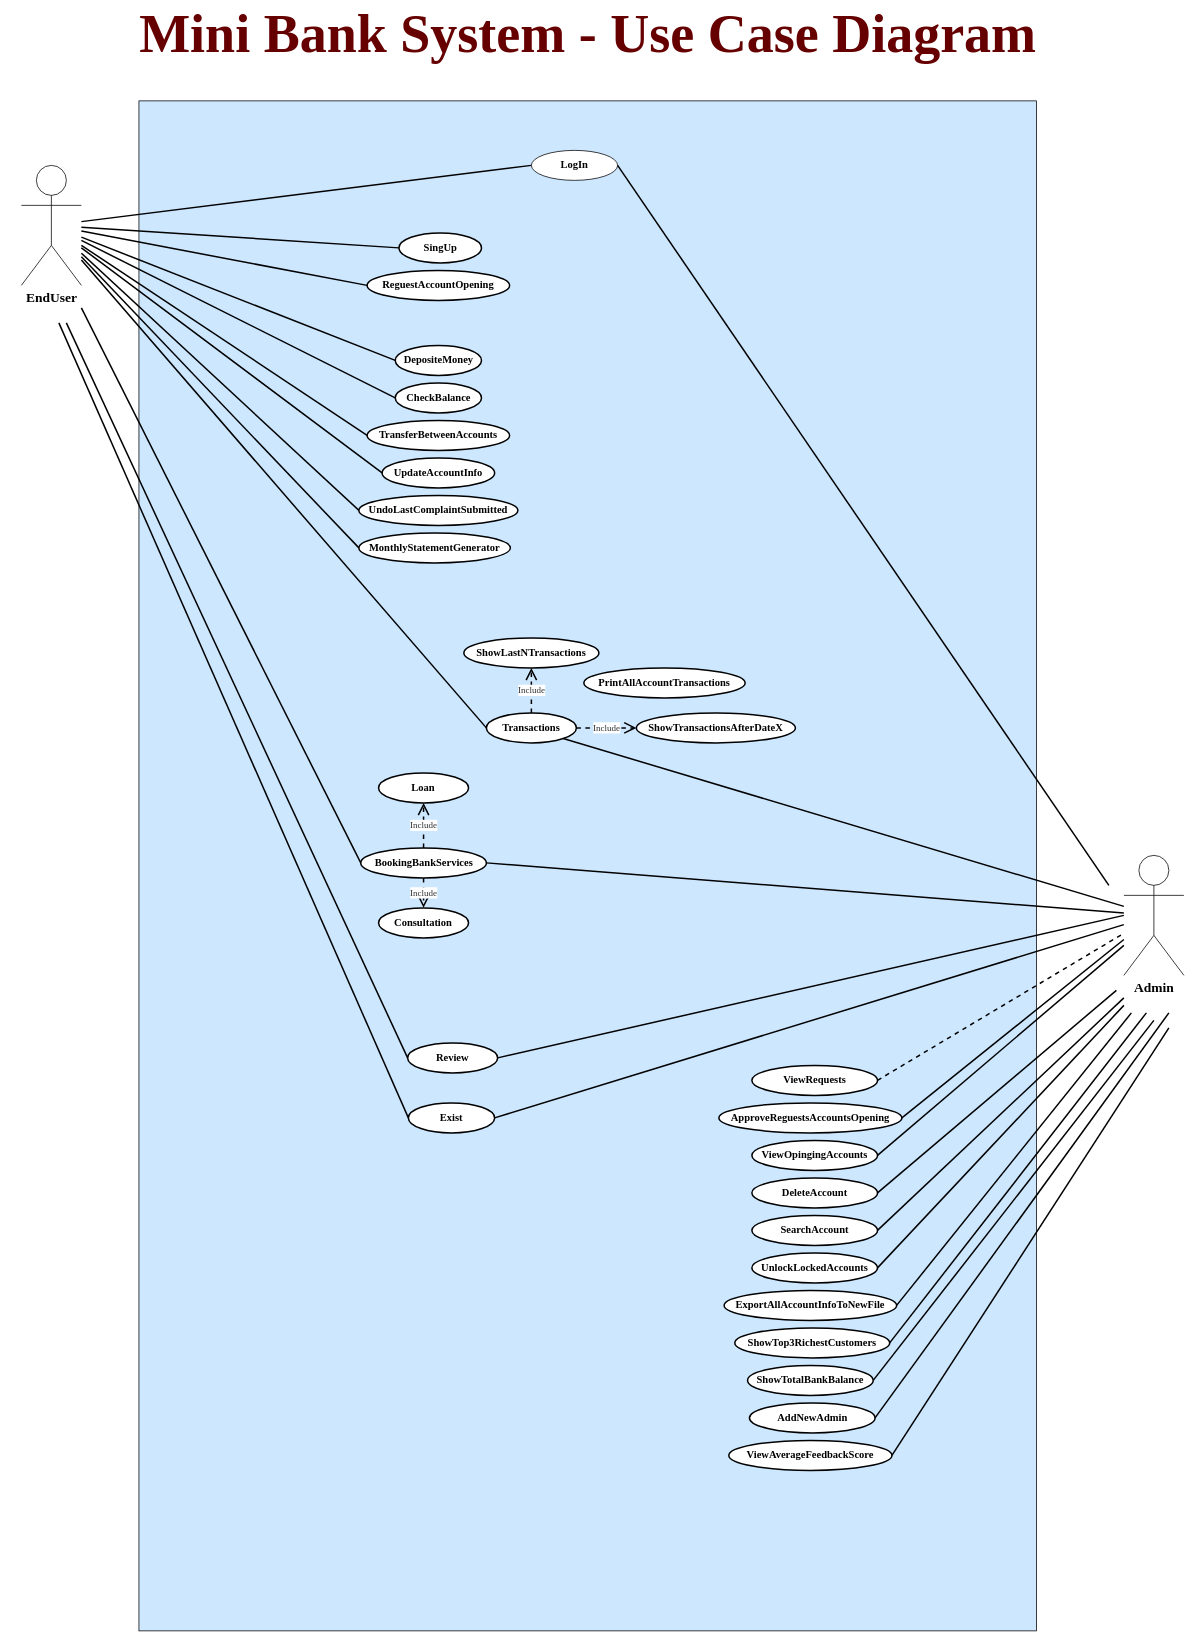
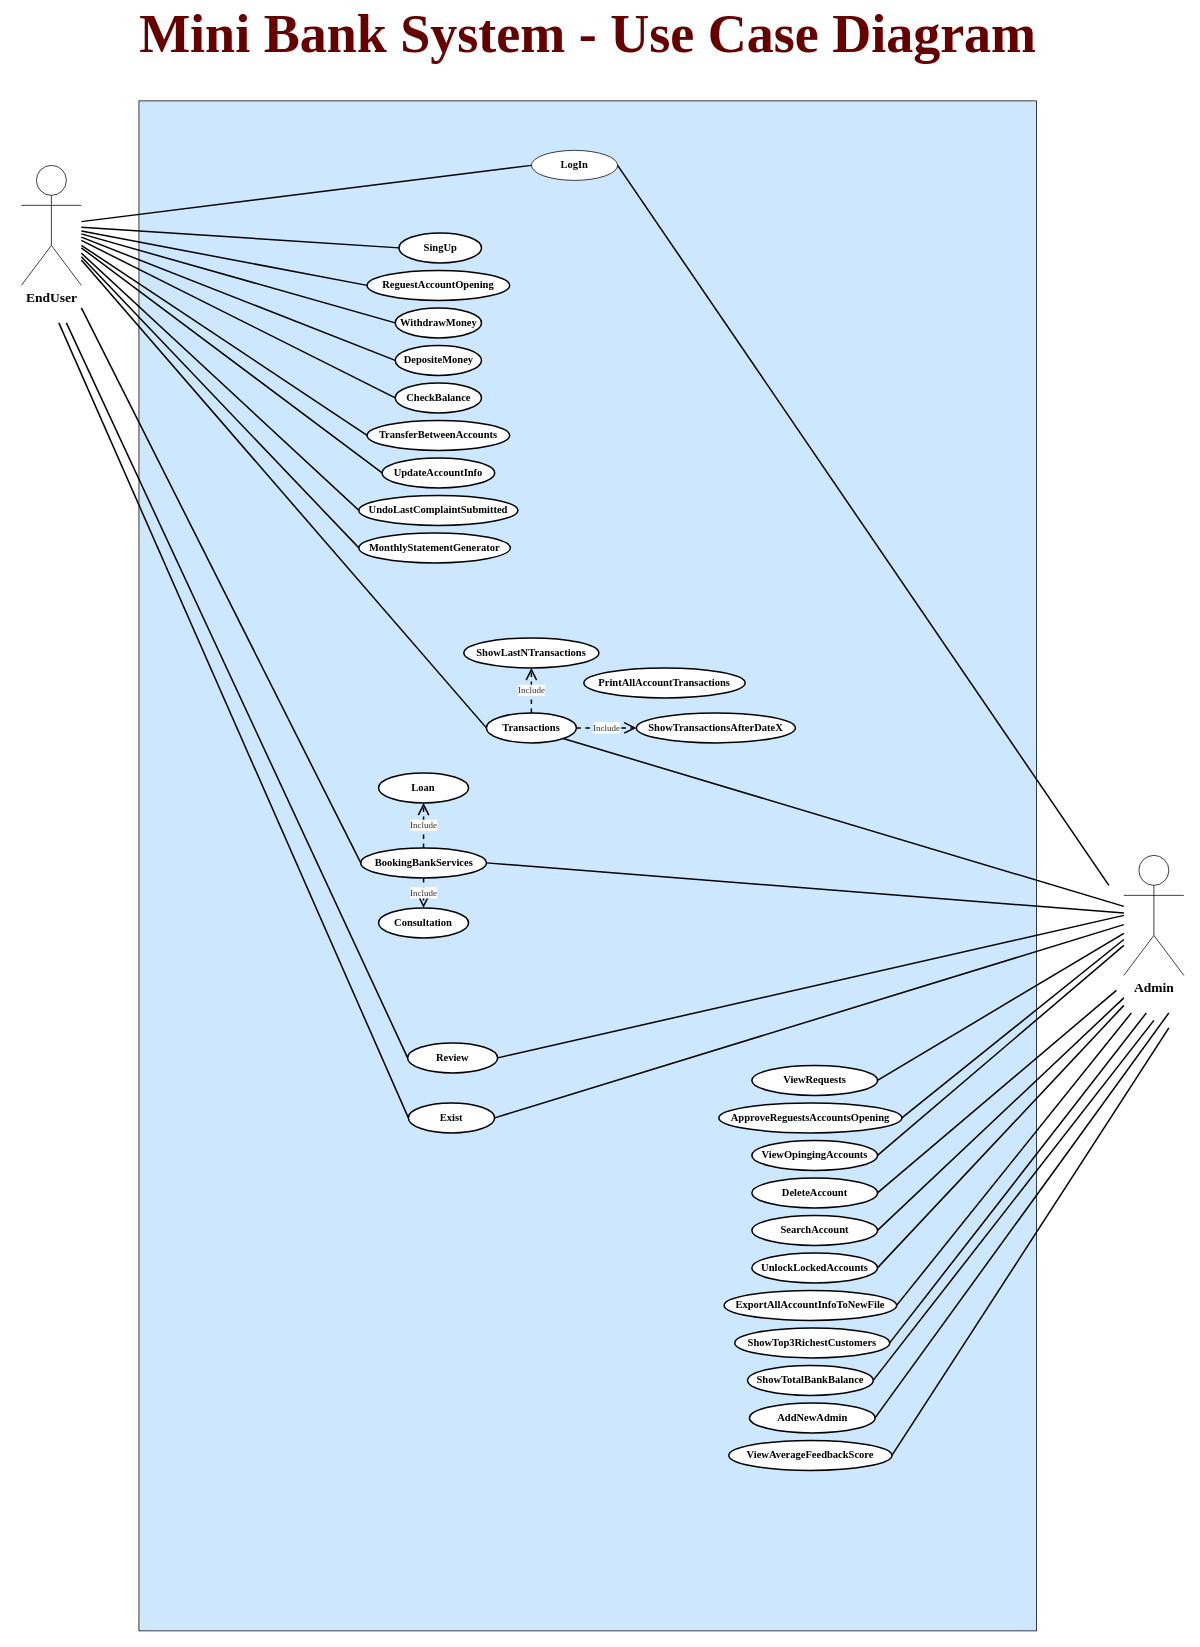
edge "EndUser" -- "WithdrawMoney": added
node "WithdrawMoney": added
edge "Admin" -- "ViewRequests": style dashed -> solid
